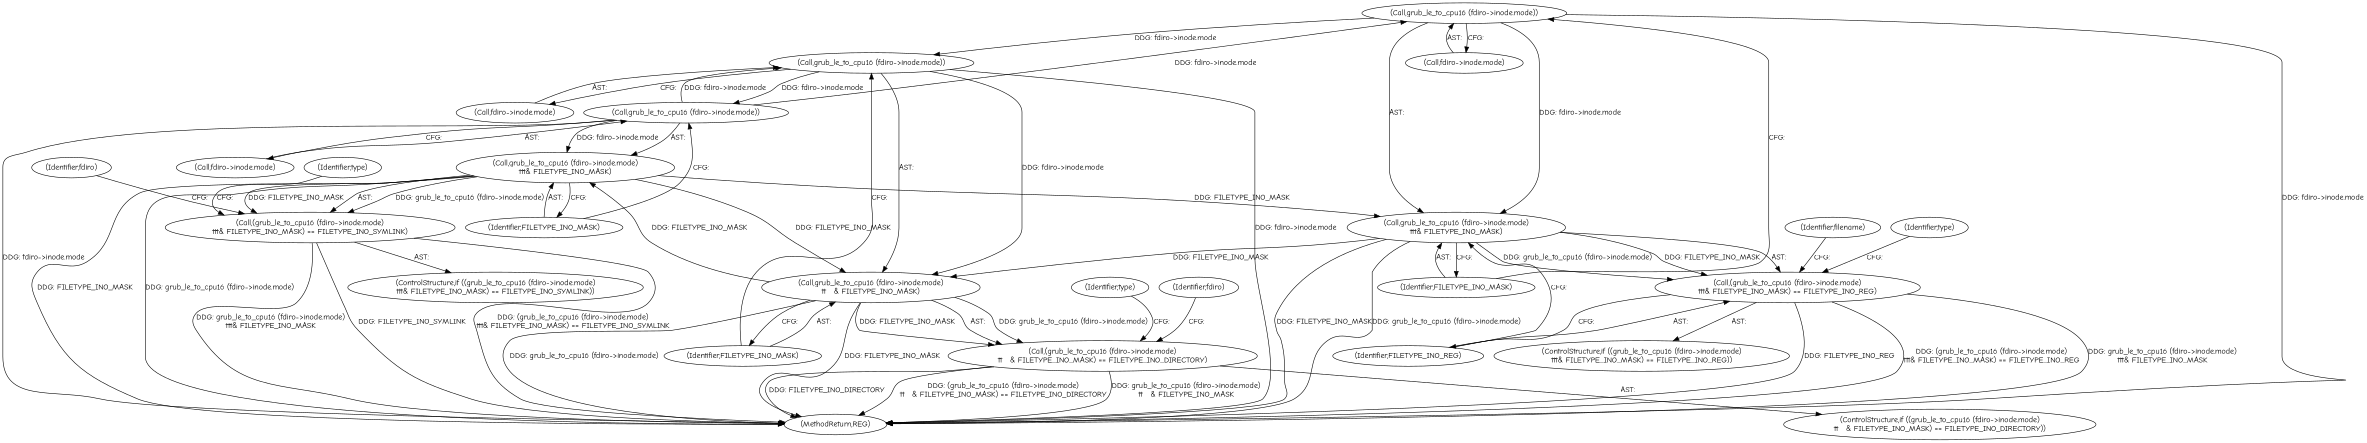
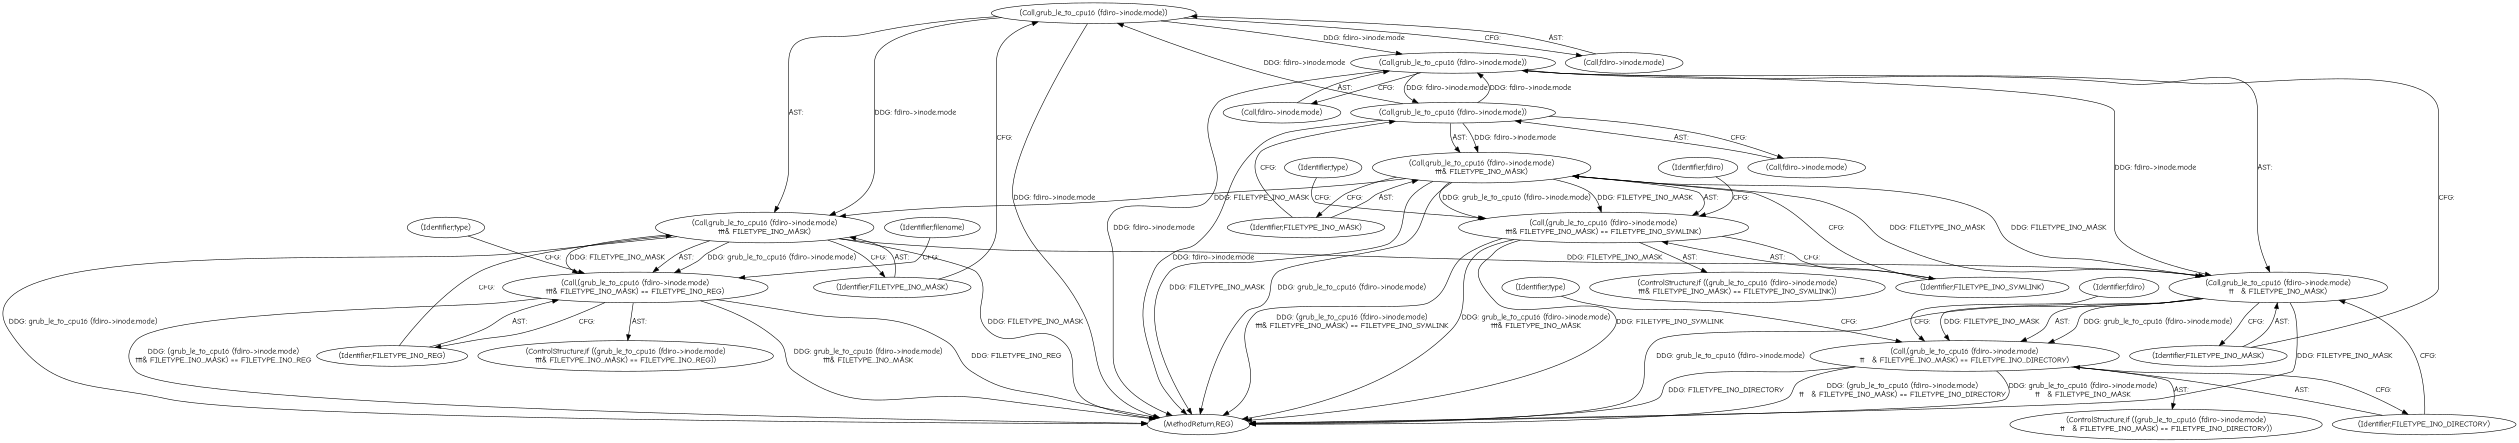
node "(Identifier,FILETYPE_INO_SYMLINK)": added
node "(Identifier,FILETYPE_INO_DIRECTORY)": added
